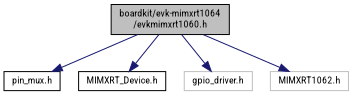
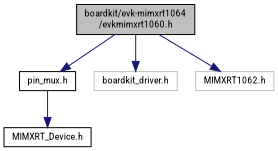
edge "boardkit/evk-mimxrt1064 /evkmimxrt1060.h" -> "MIMXRT_Device.h": now "pin_mux.h" -> "MIMXRT_Device.h"
node "gpio_driver.h": label "gpio_driver.h" -> "boardkit_driver.h"
